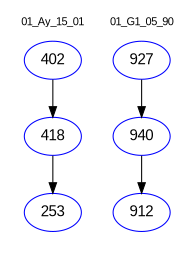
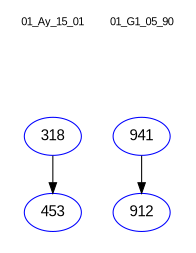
node "402": removed
node "927": removed
node "418": label "418" -> "318"
node "940": label "940" -> "941"
node "253": label "253" -> "453"
